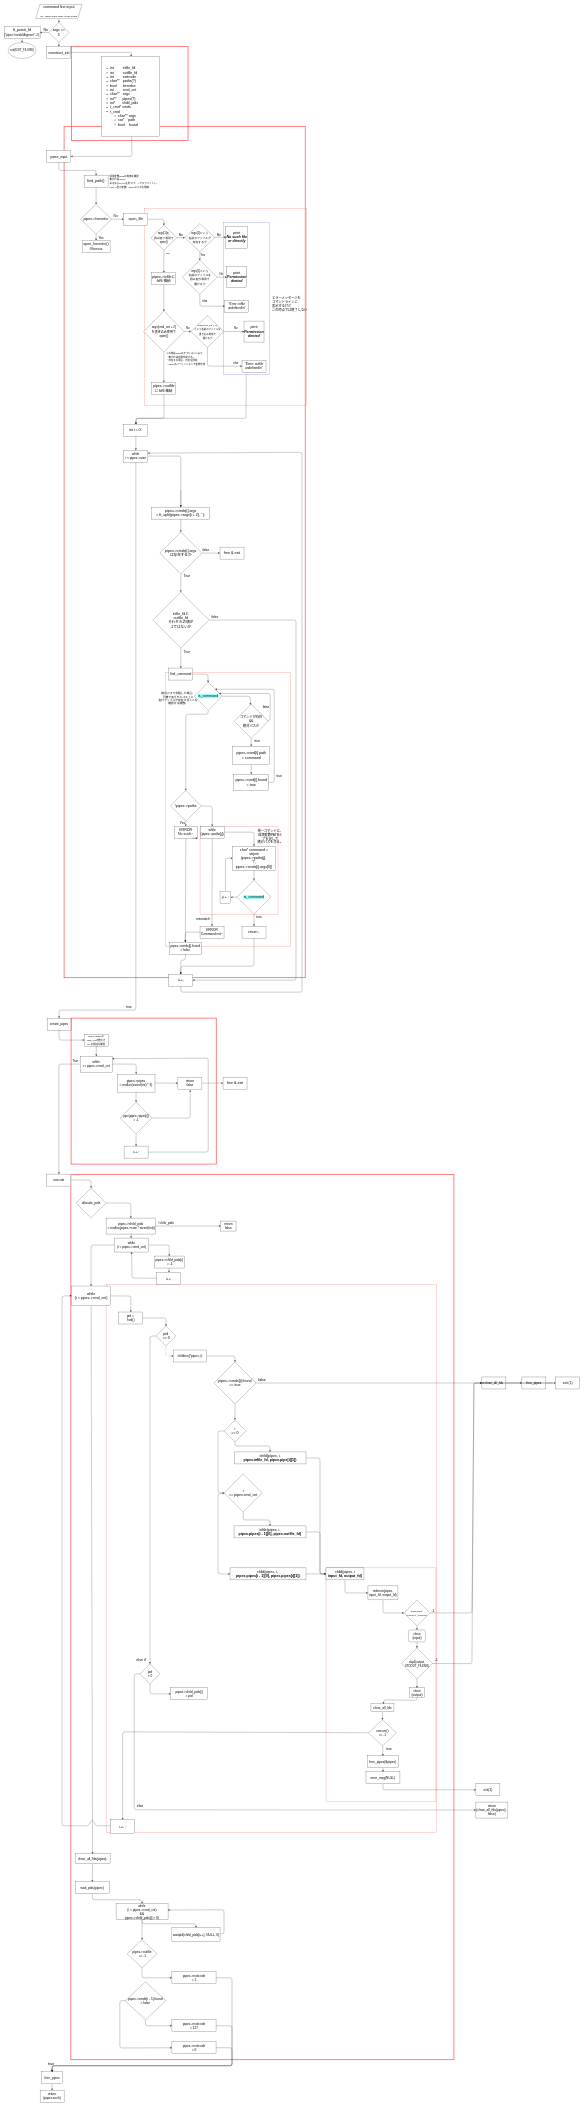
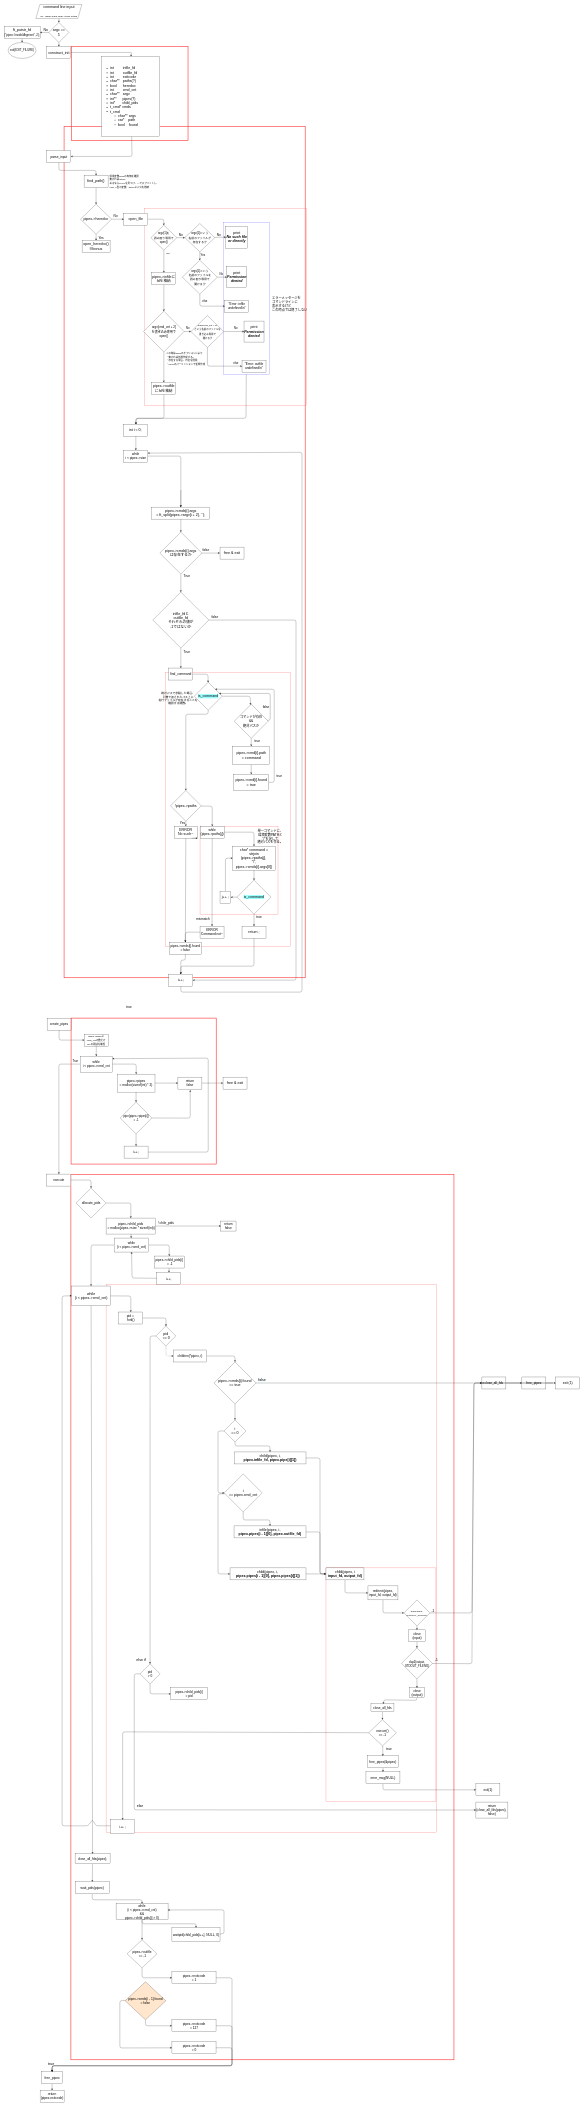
edge "while i < pipex->size" -> "create_pipes": removed
node "close (input)": shape rounded rectangle -> rectangle
node "pipex->cmds[i - 1].found = false": fillcolor #ffffff -> #ffe6cc
node "return (pipex.such)": label "return (pipex.such)" -> "return (pipex.exitcode)"
